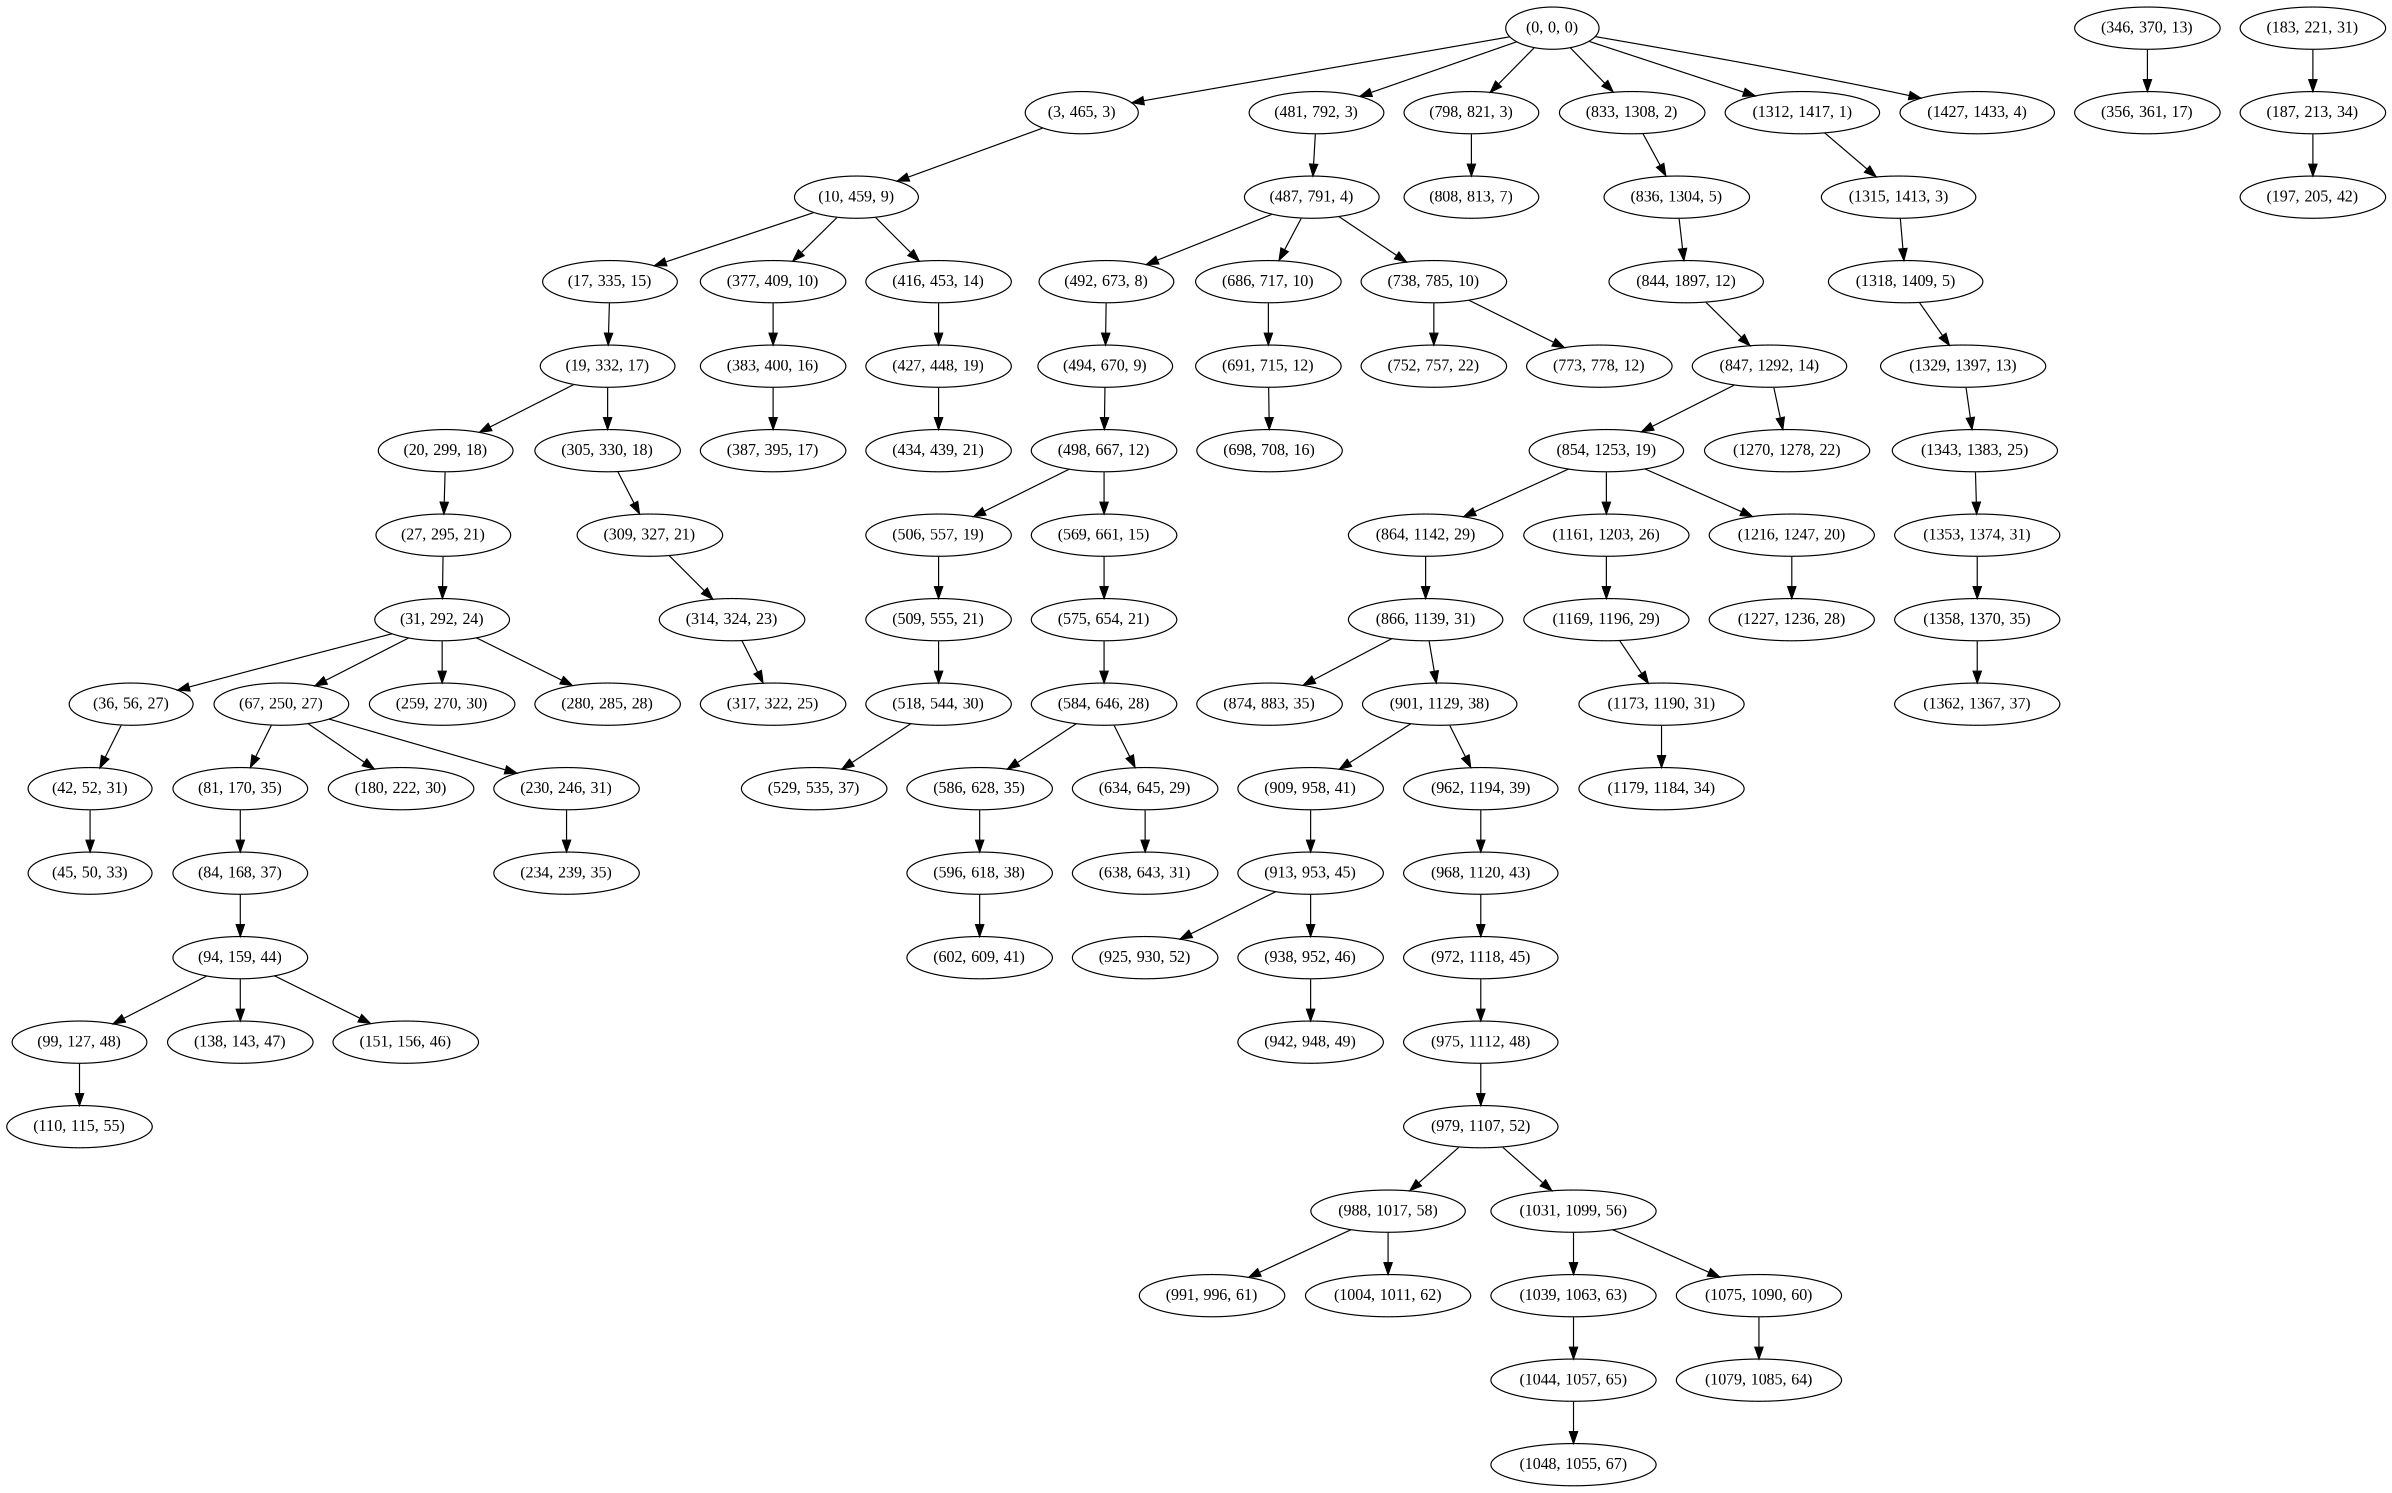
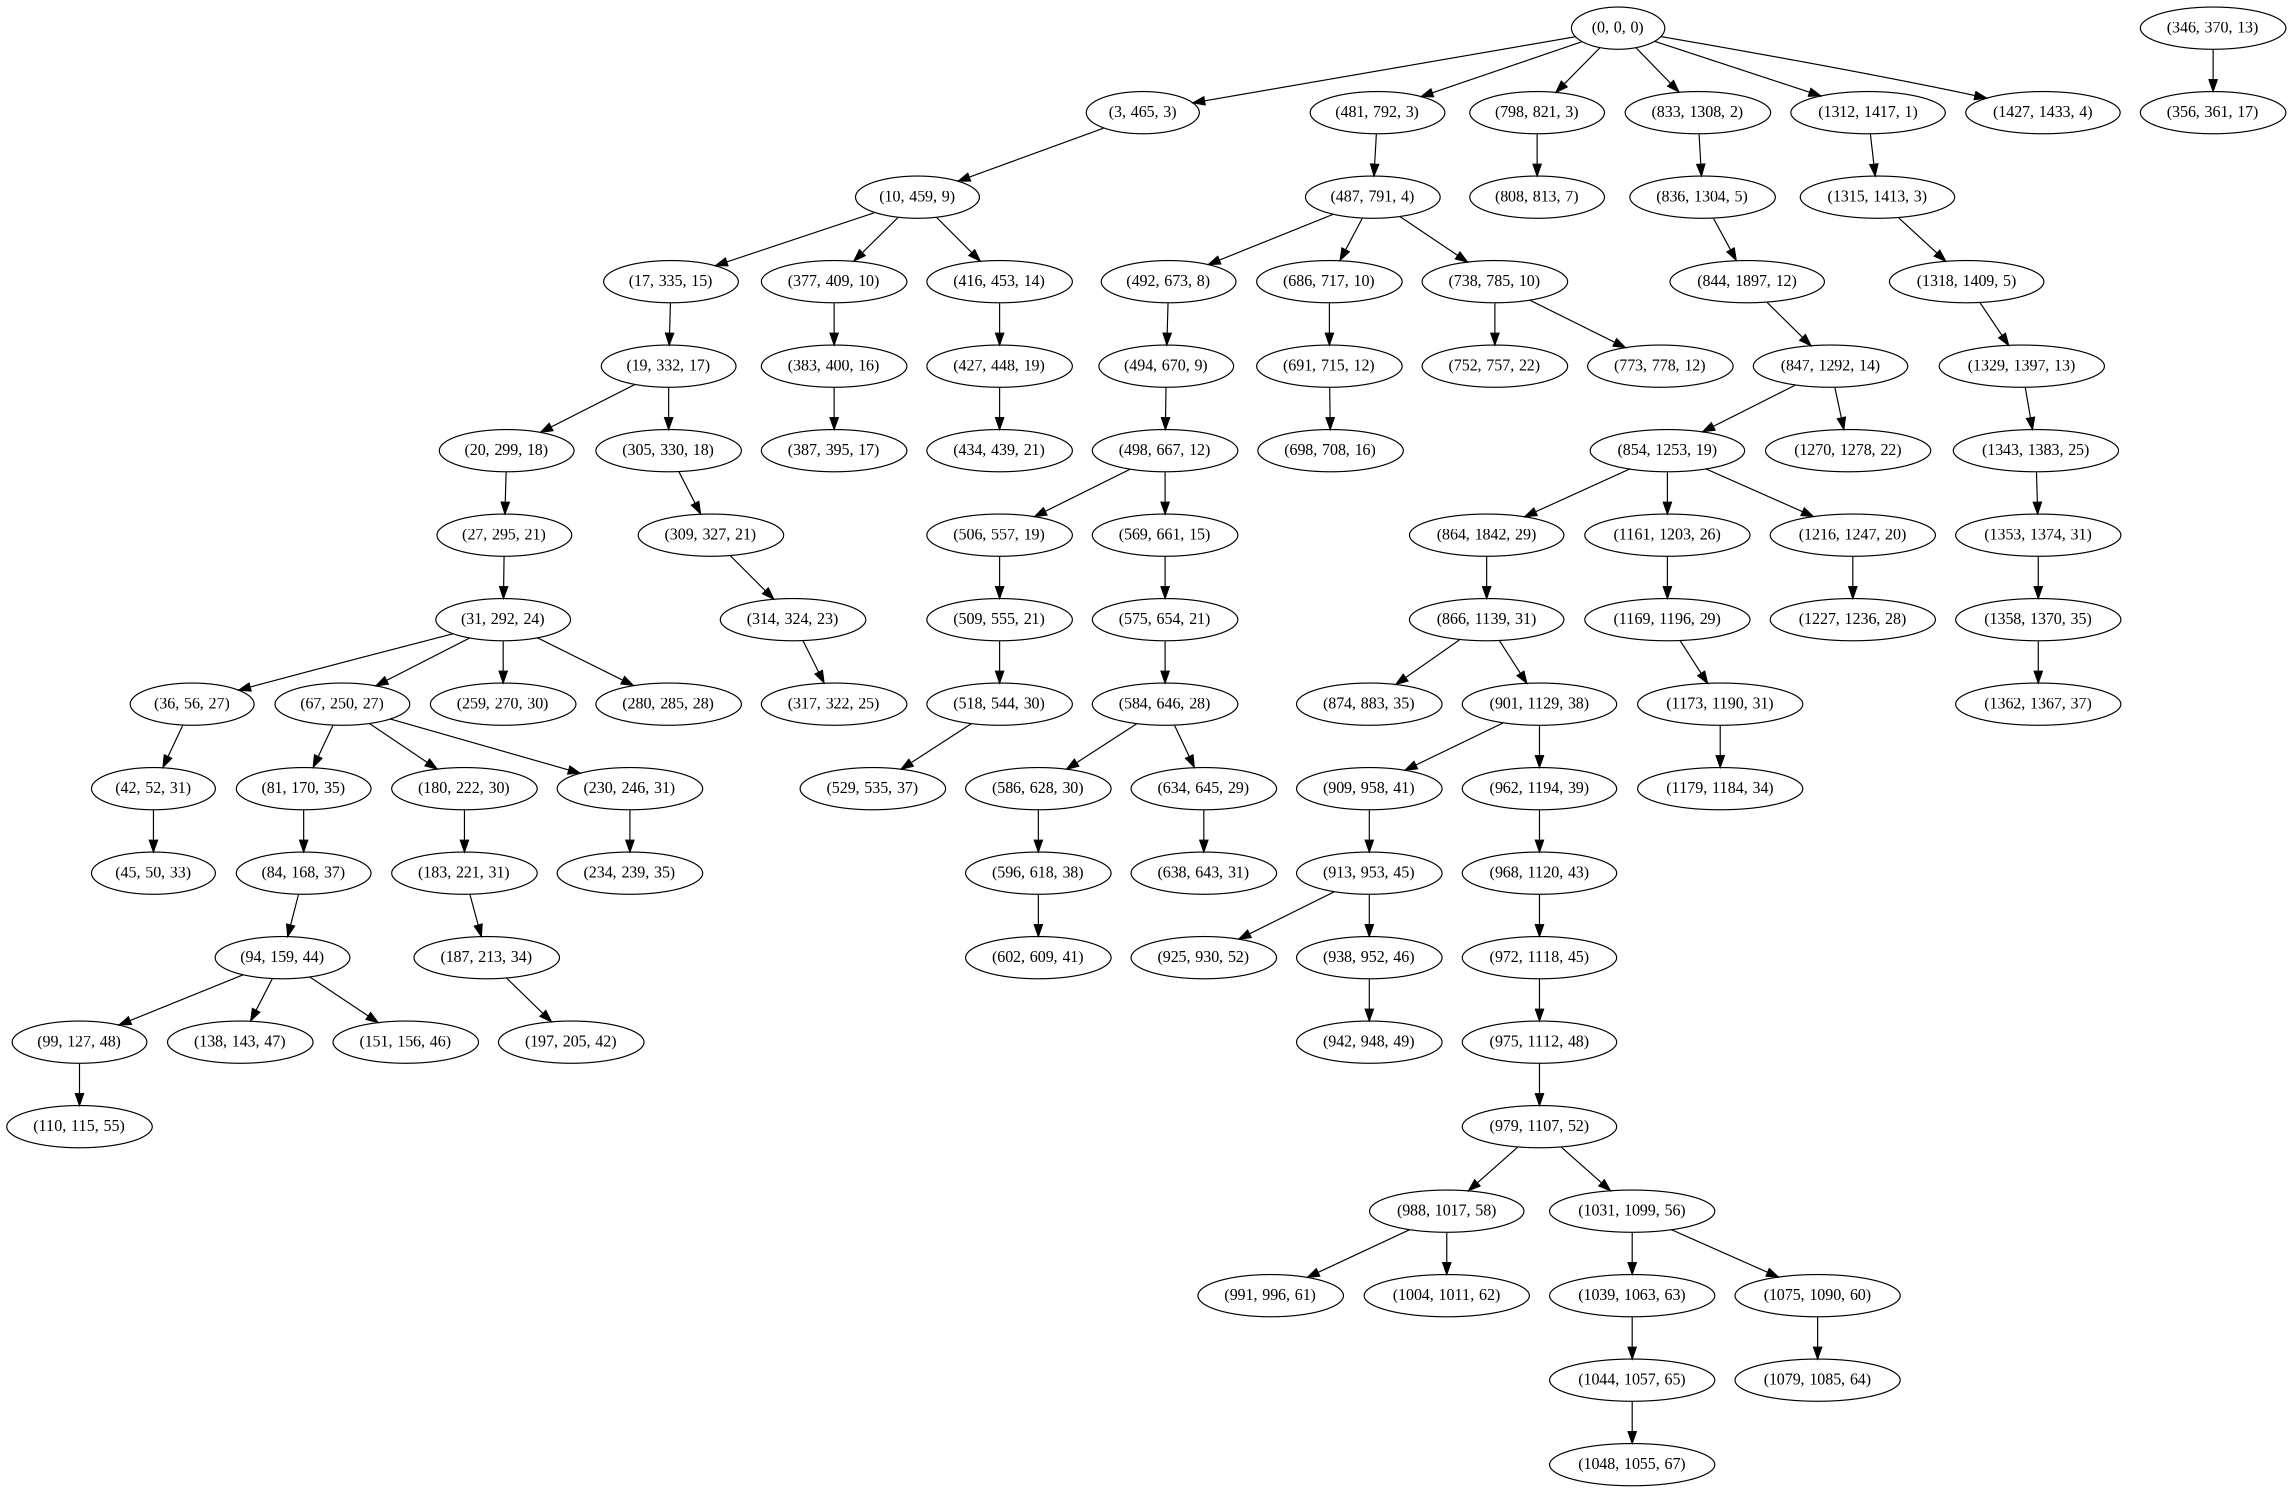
node "(864, 1142, 29)": label "(864, 1142, 29)" -> "(864, 1842, 29)"
node "(586, 628, 35)": label "(586, 628, 35)" -> "(586, 628, 30)"
edge "(180, 222, 30)" -> "(183, 221, 31)": added
